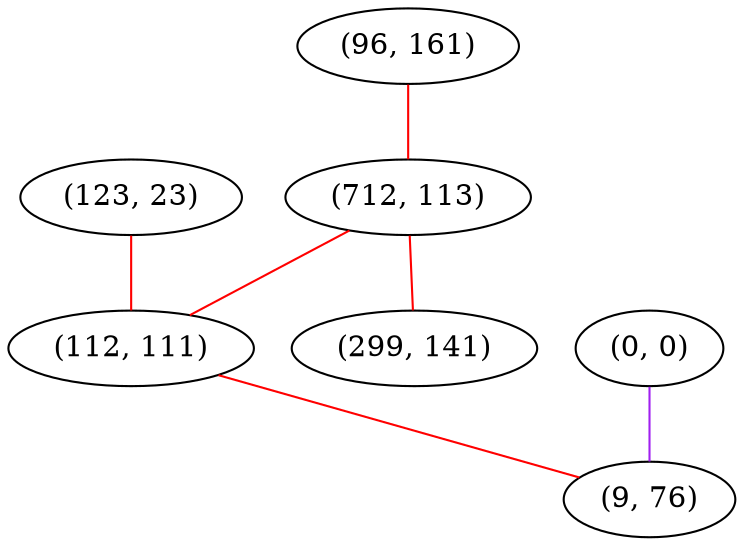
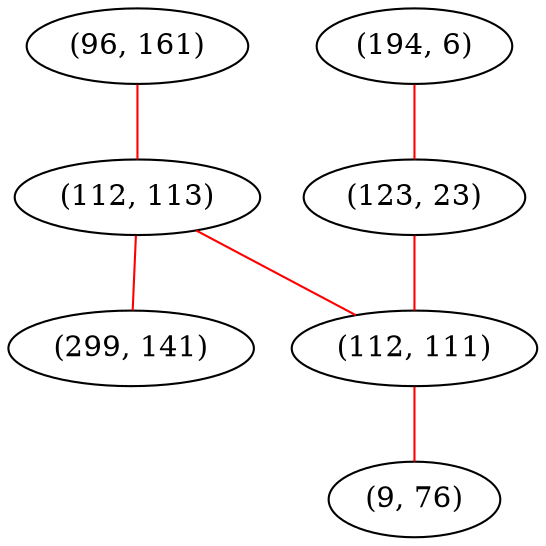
node "(194, 6)": added
node "(712, 113)": label "(712, 113)" -> "(112, 113)"
node "(0, 0)": removed
